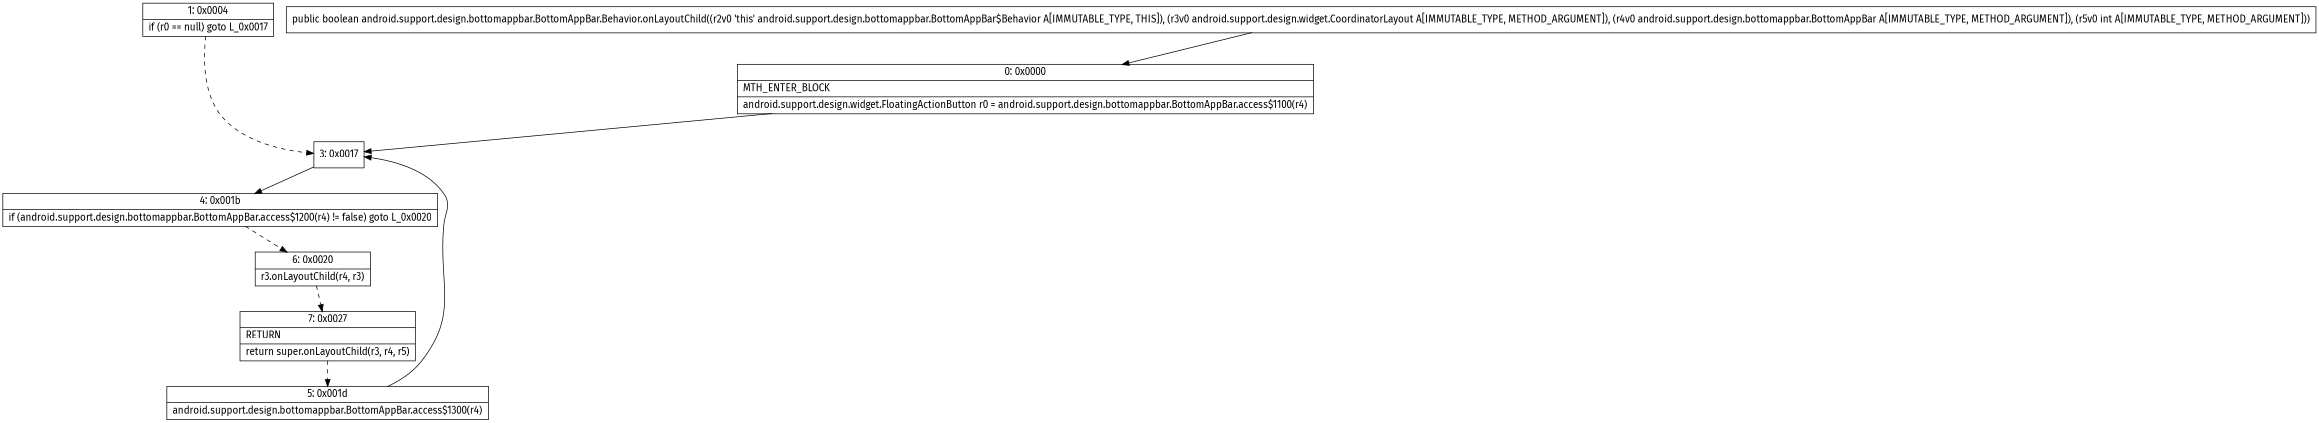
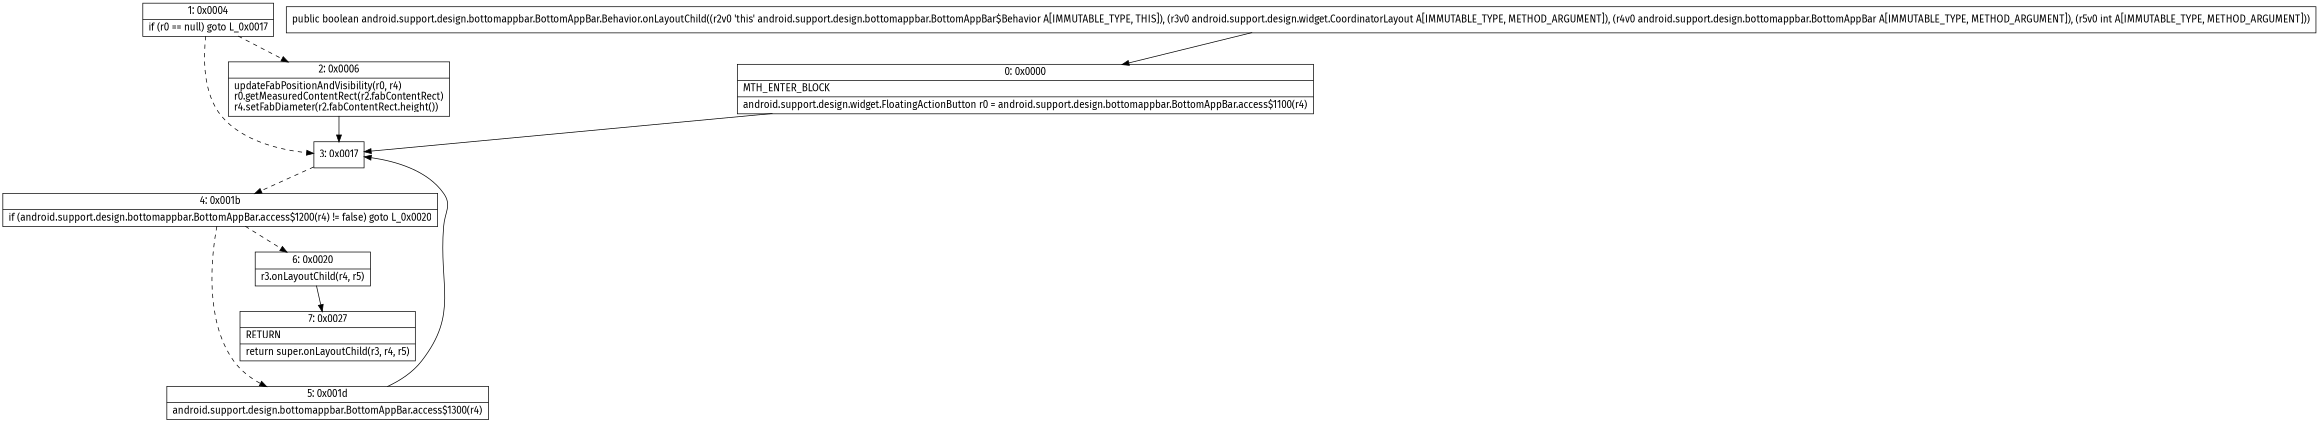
node "2: 0x0006": added
edge "3: 0x0017" -> "4: 0x001b": style solid -> dashed
node "6: 0x0020": text "r3.onLayoutChild(r4, r3)" -> "r3.onLayoutChild(r4, r5)"
edge "6: 0x0020" -> "7: 0x0027": style dashed -> solid
edge "7: 0x0027" -> "5: 0x001d": now "4: 0x001b" -> "5: 0x001d"
